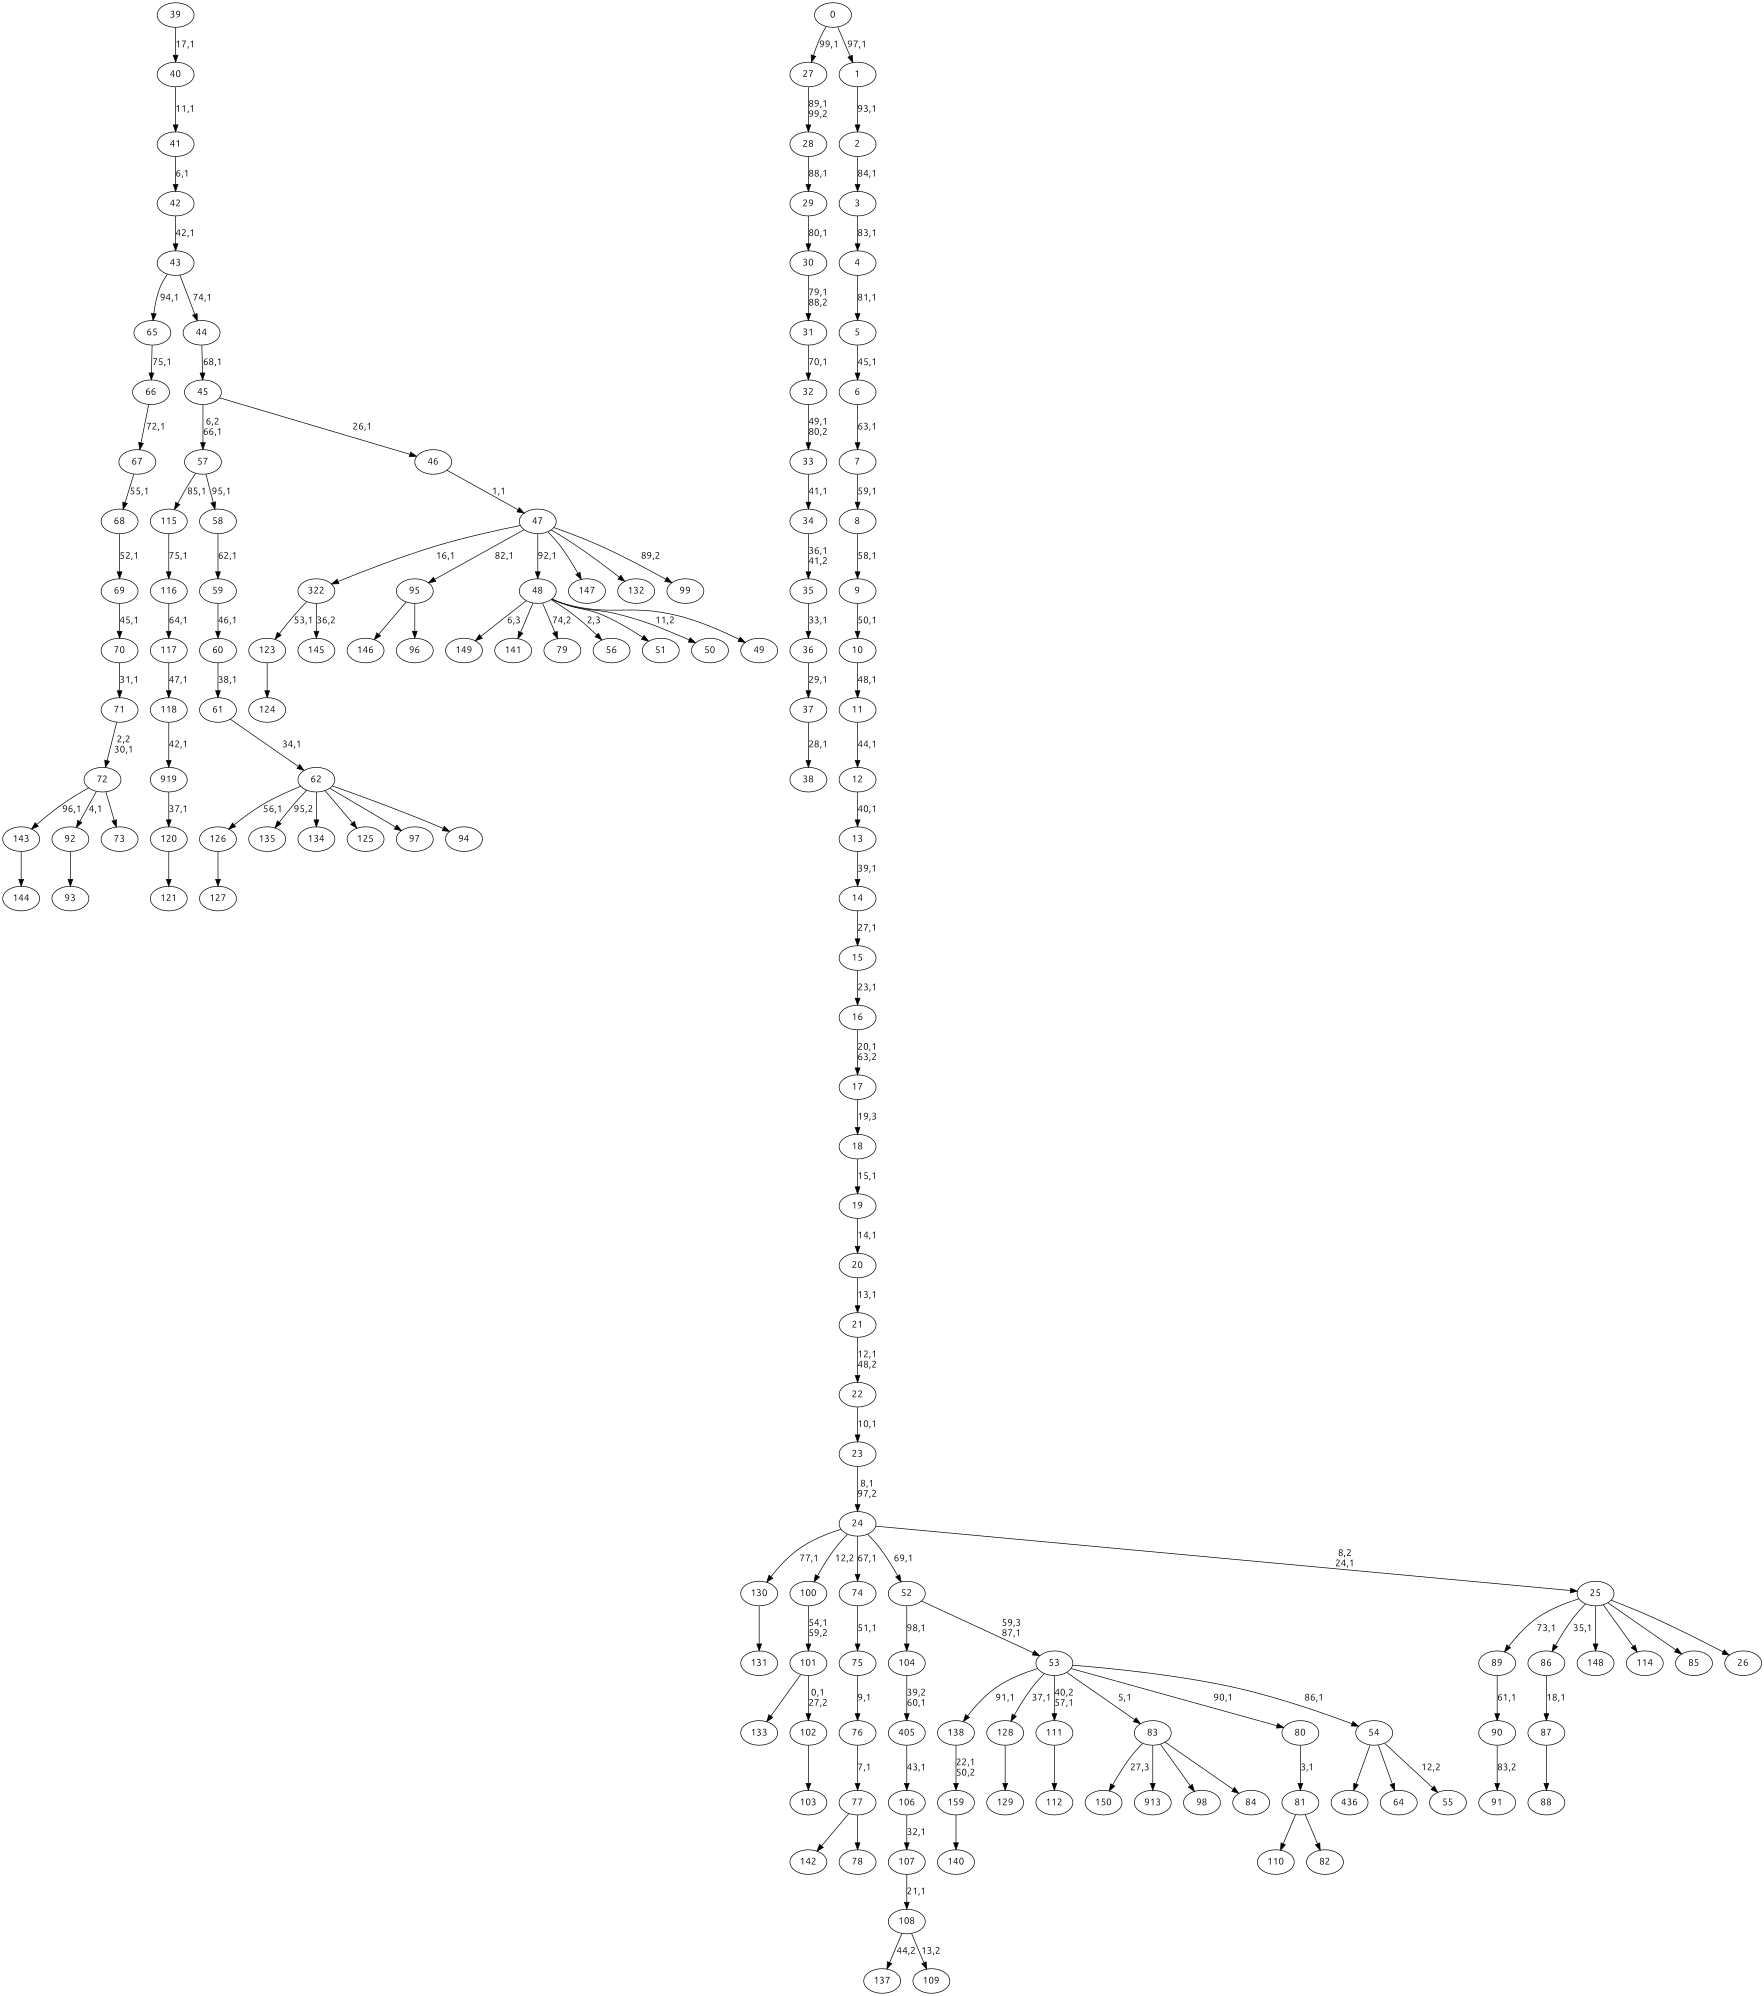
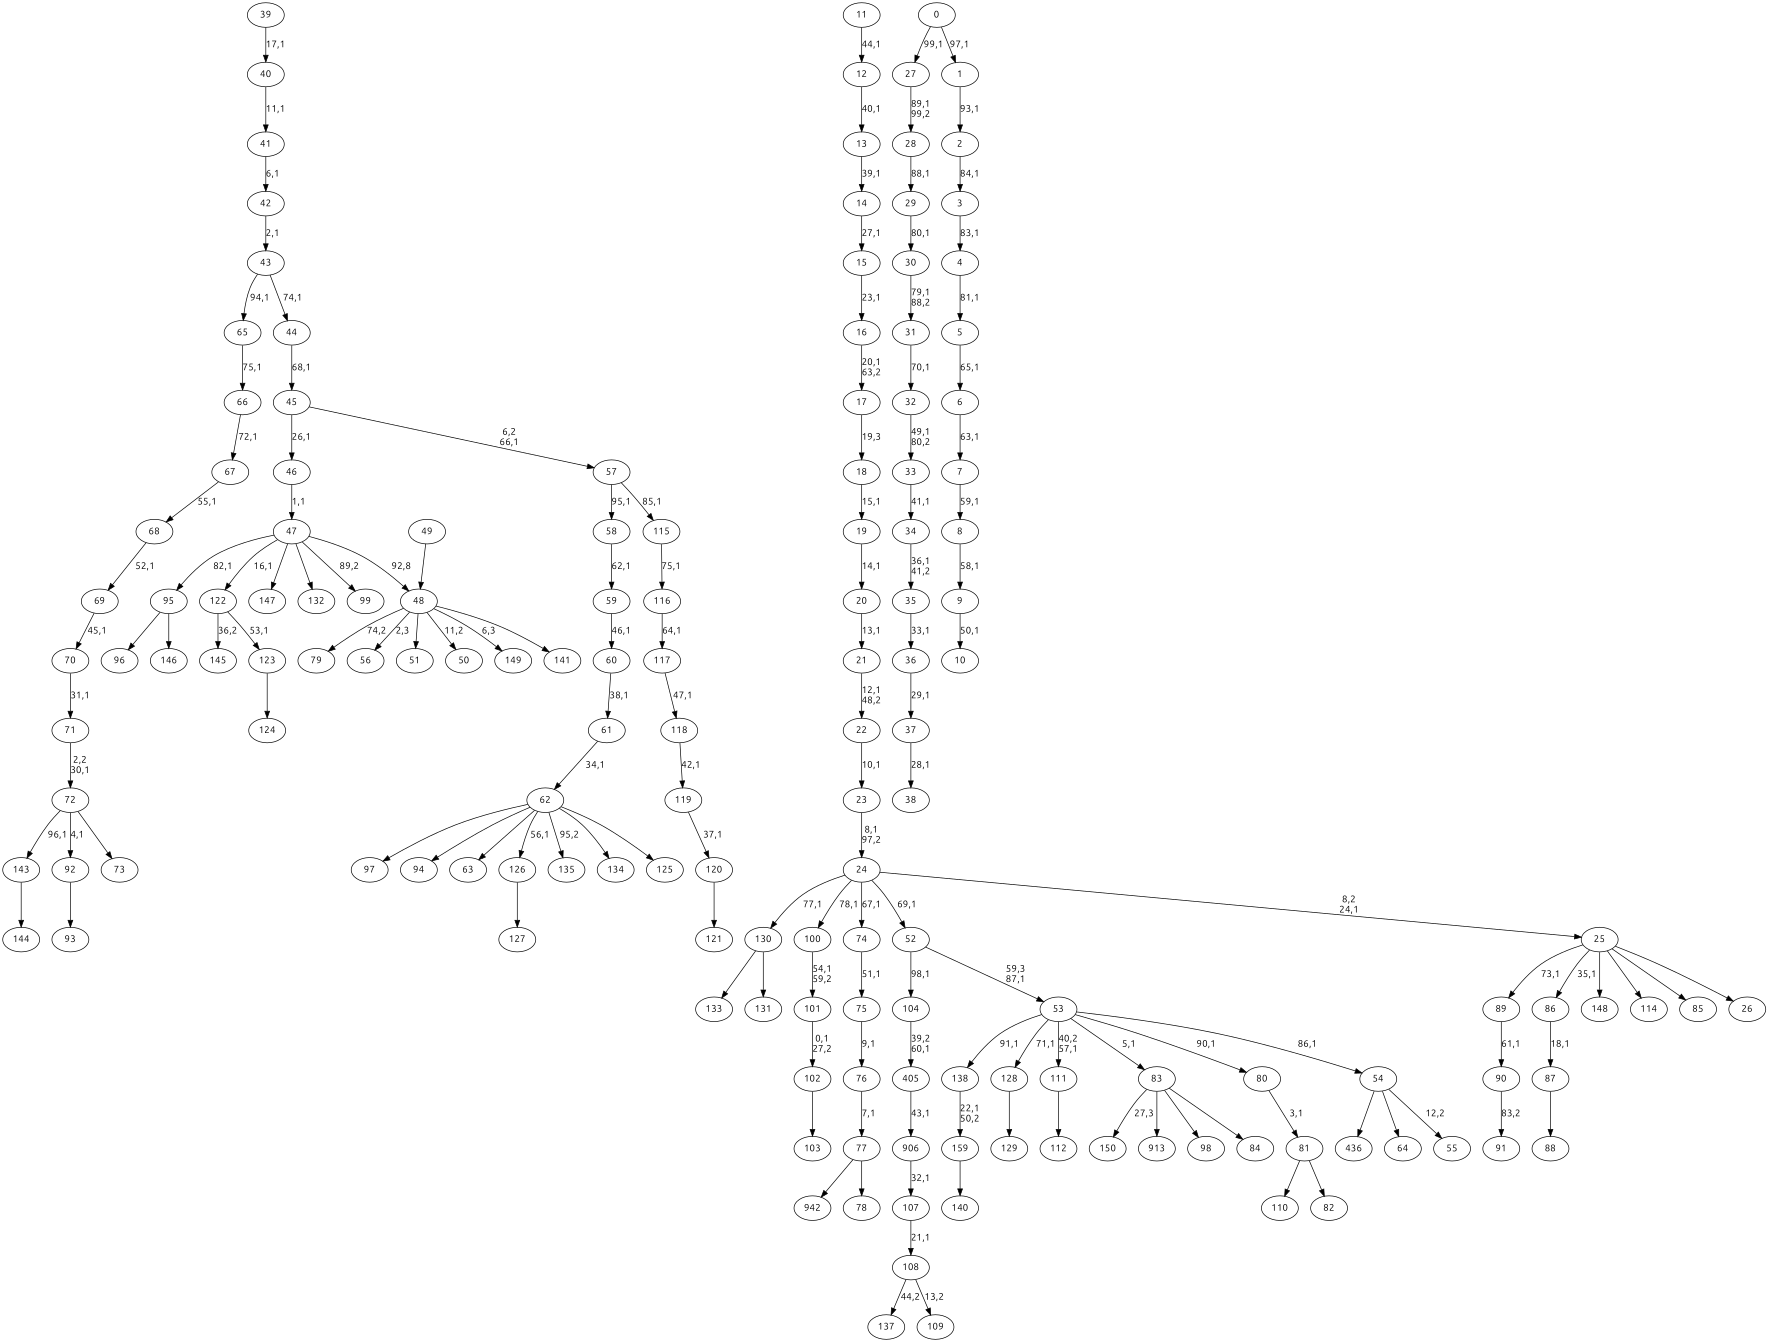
edge "42" -> "43": label "42,1" -> "2,1"
edge "5" -> "6": label "45,1" -> "65,1"
edge "47" -> "48": label "92,1" -> "92,8"
node "322": label "322" -> "122"
edge "48" -> "49": reversed
edge "10" -> "11": removed, label "48,1"
node "919": label "919" -> "119"
node "63": added
edge "24" -> "100": label "12,2" -> "78,1"
edge "101" -> "133": now "130" -> "133"
edge "53" -> "128": label "37,1" -> "71,1"
node "106": label "106" -> "906"
node "142": label "142" -> "942"
